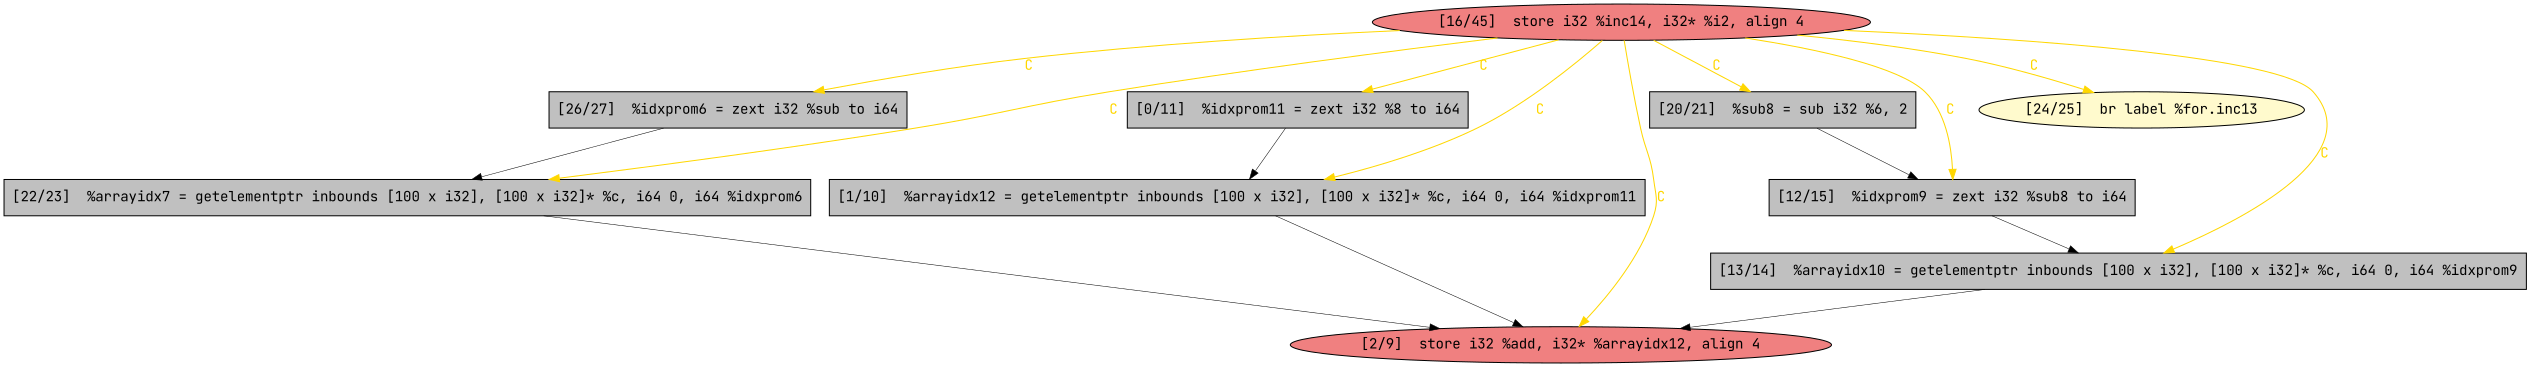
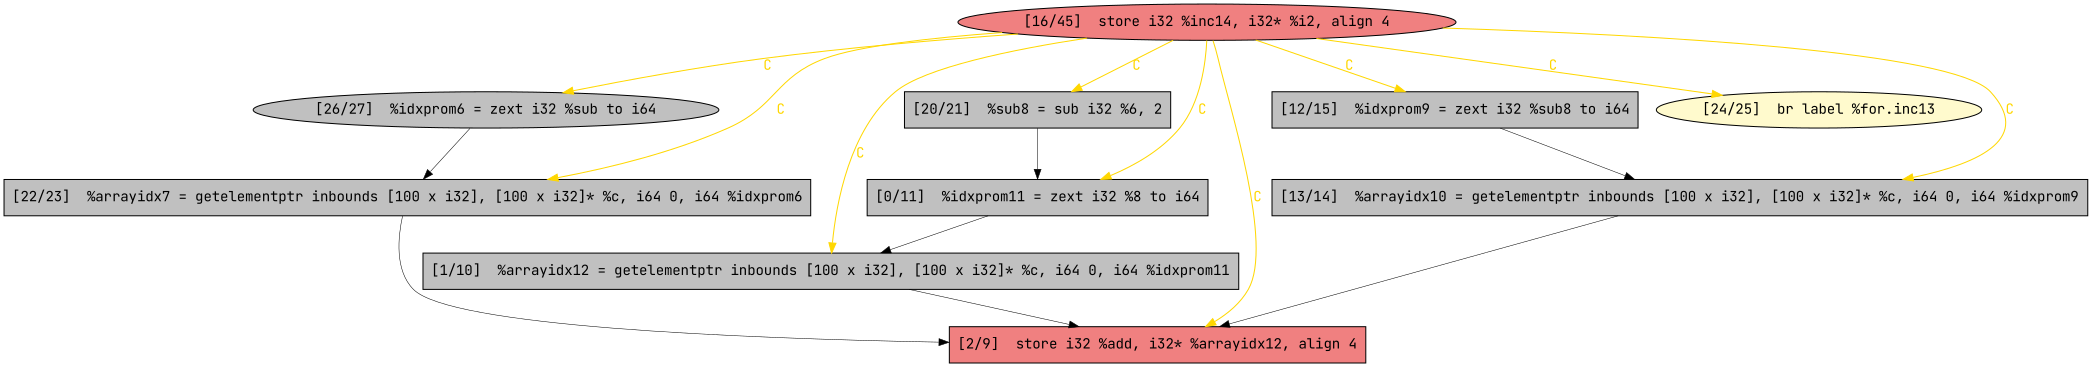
node "[26/27]  %idxprom6 = zext i32 %sub to i64": shape box -> ellipse
edge "[20/21]  %sub8 = sub i32 %6, 2" -> "[12/15]  %idxprom9 = zext i32 %sub8 to i64": now "[20/21]  %sub8 = sub i32 %6, 2" -> "[0/11]  %idxprom11 = zext i32 %8 to i64"
node "[2/9]  store i32 %add, i32* %arrayidx12, align 4": shape ellipse -> box
